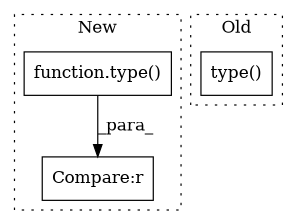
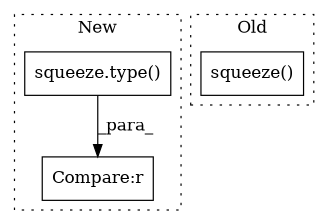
node "function.type()": label "function.type()" -> "squeeze.type()"
node "type()": label "type()" -> "squeeze()"
